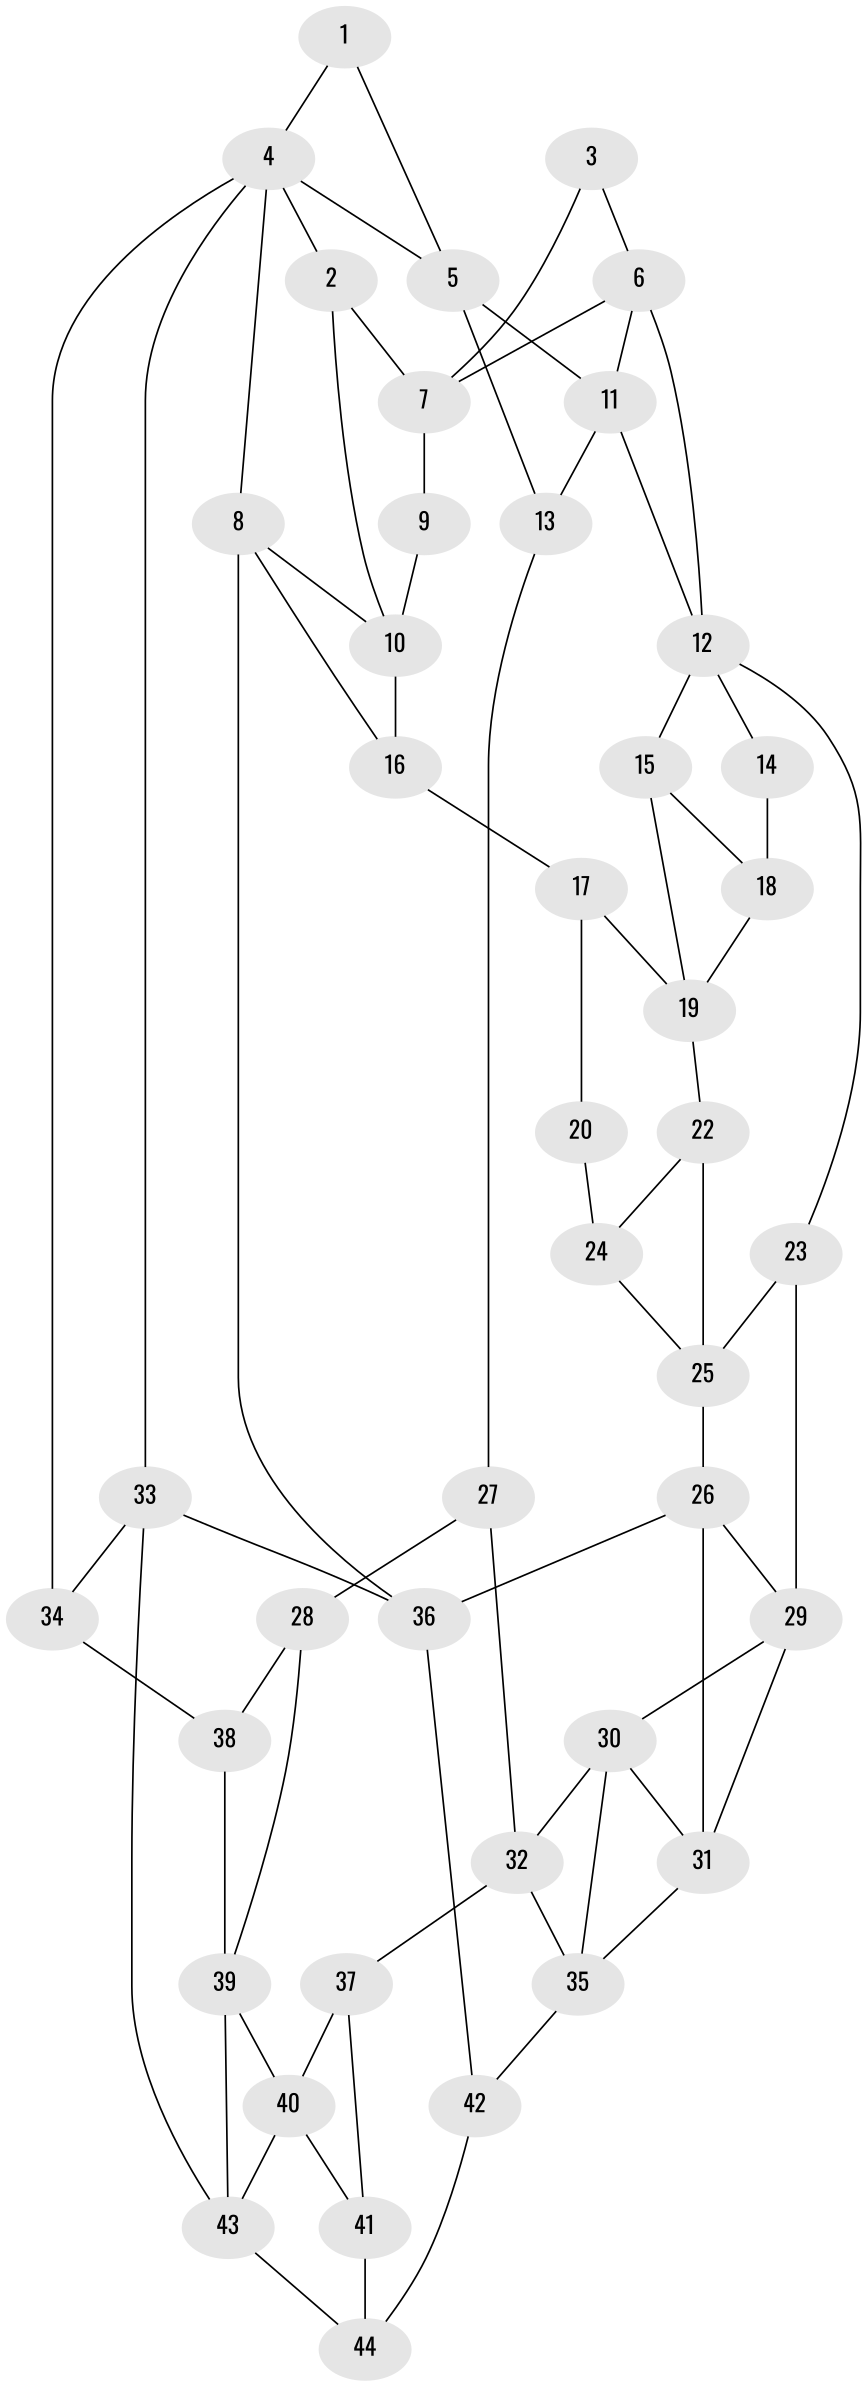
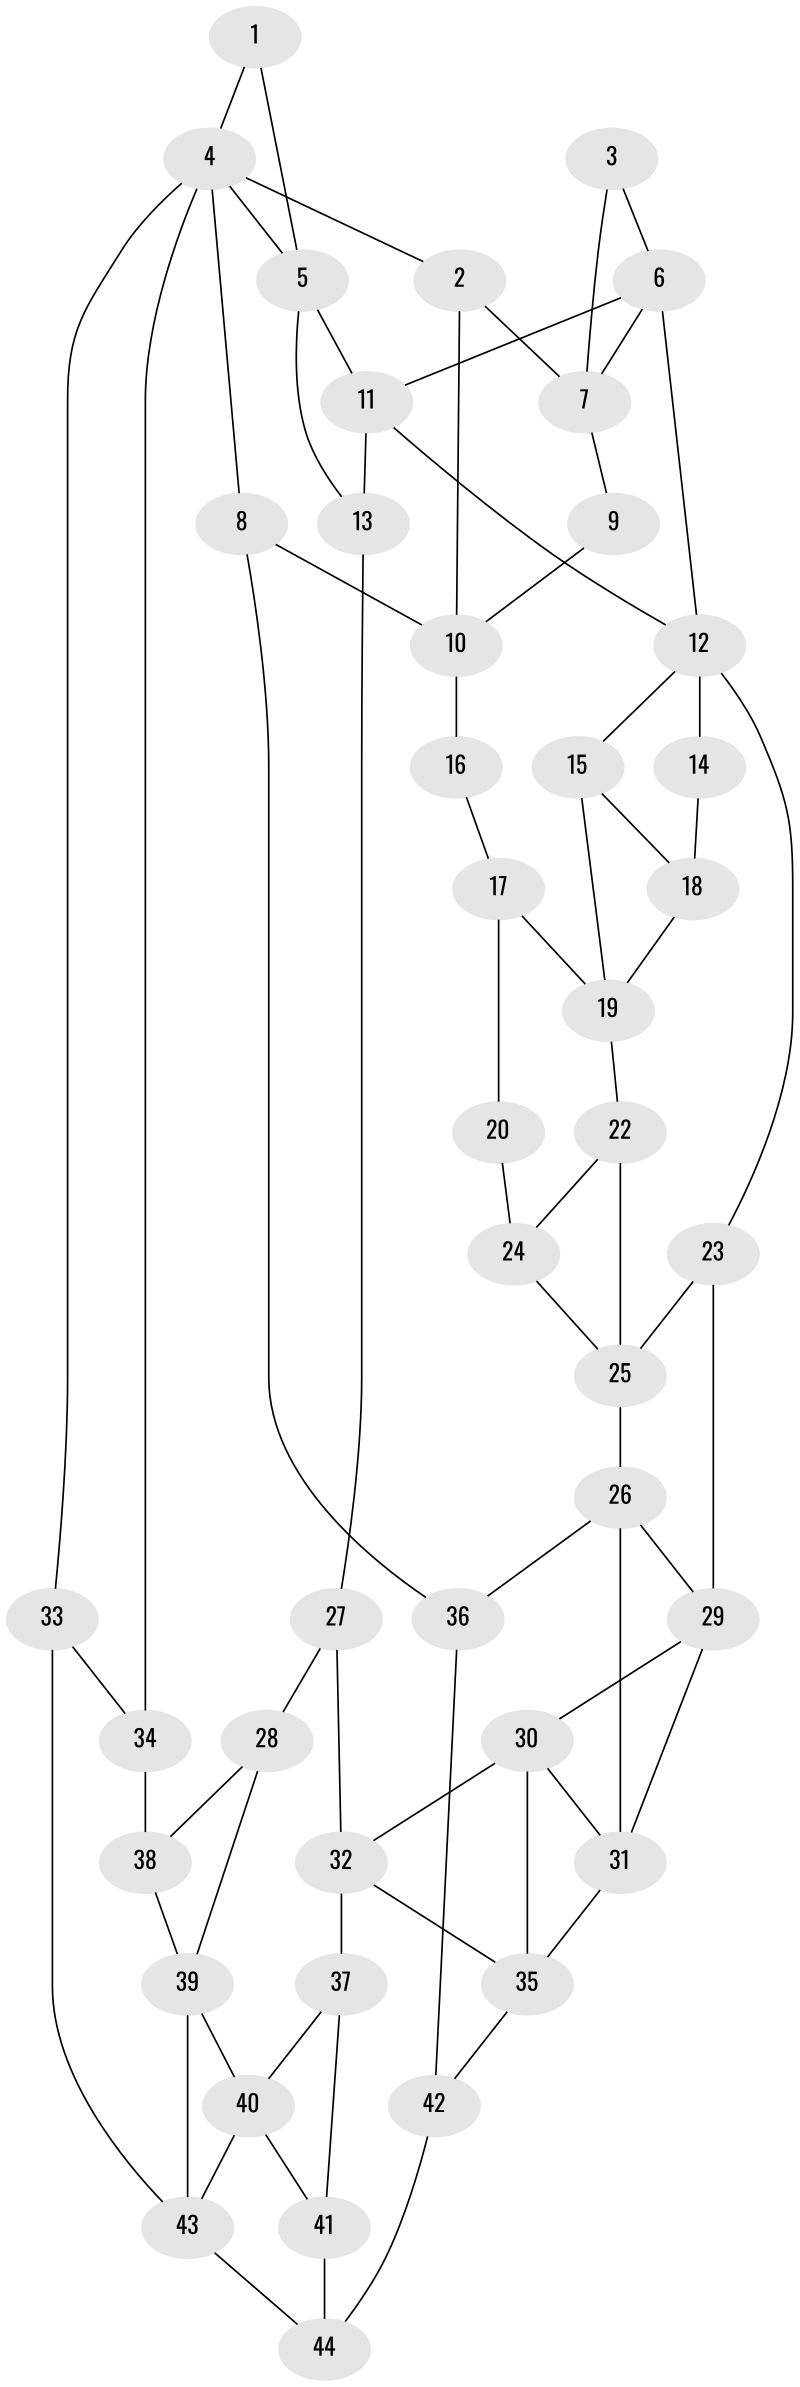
edge "8" -- "16": removed
edge "33" -- "36": removed
